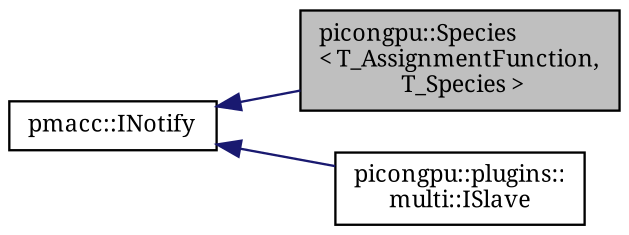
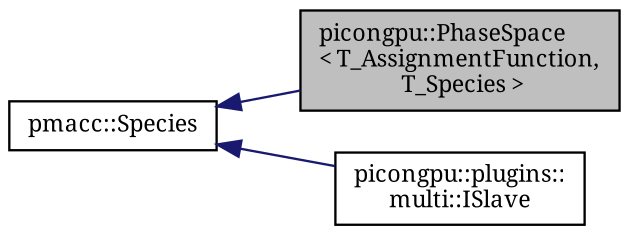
node "picongpu::Species < T_AssignmentFunction, T_Species >": label "picongpu::Species < T_AssignmentFunction, T_Species >" -> "picongpu::PhaseSpace < T_AssignmentFunction, T_Species >"
node "pmacc::INotify": label "pmacc::INotify" -> "pmacc::Species"
